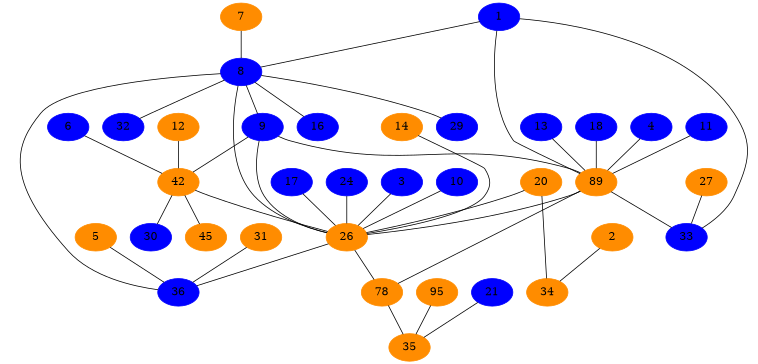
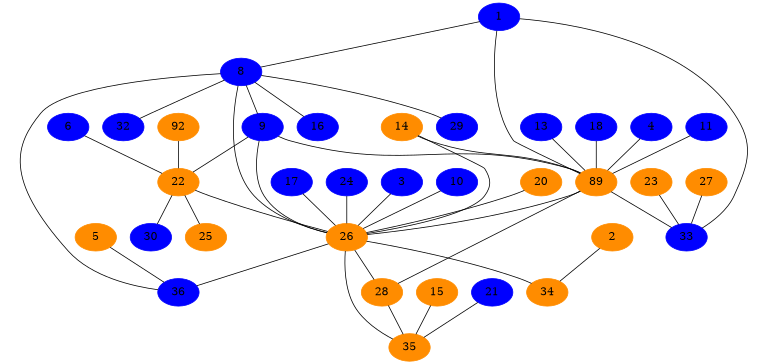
node "7": removed
node "12": label "12" -> "92"
edge "14" -- "89": added
node "42": label "42" -> "22"
node "23": added
node "45": label "45" -> "25"
node "31": removed
edge "20" -- "34": now "26" -- "34"
node "78": label "78" -> "28"
node "95": label "95" -> "15"
edge "26" -- "35": added
